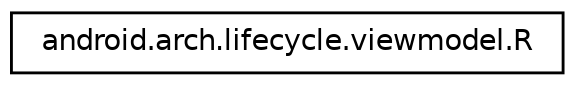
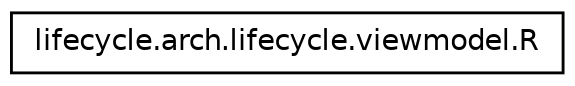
node "android.arch.lifecycle.viewmodel.R": label "android.arch.lifecycle.viewmodel.R" -> "lifecycle.arch.lifecycle.viewmodel.R"
